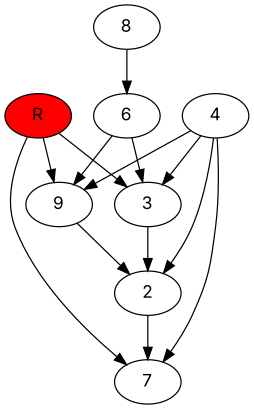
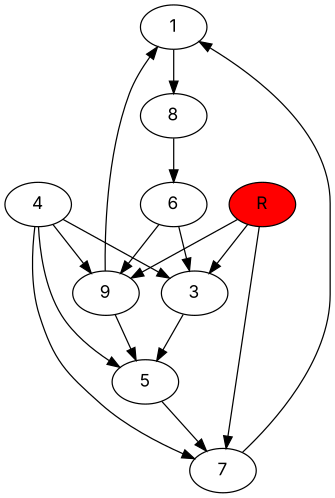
node "1": added
node "2": label "2" -> "5"
